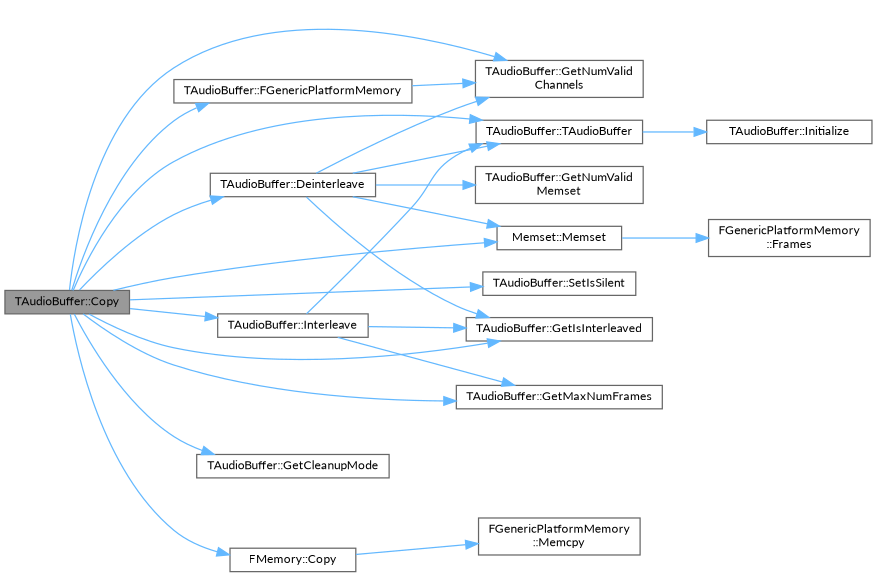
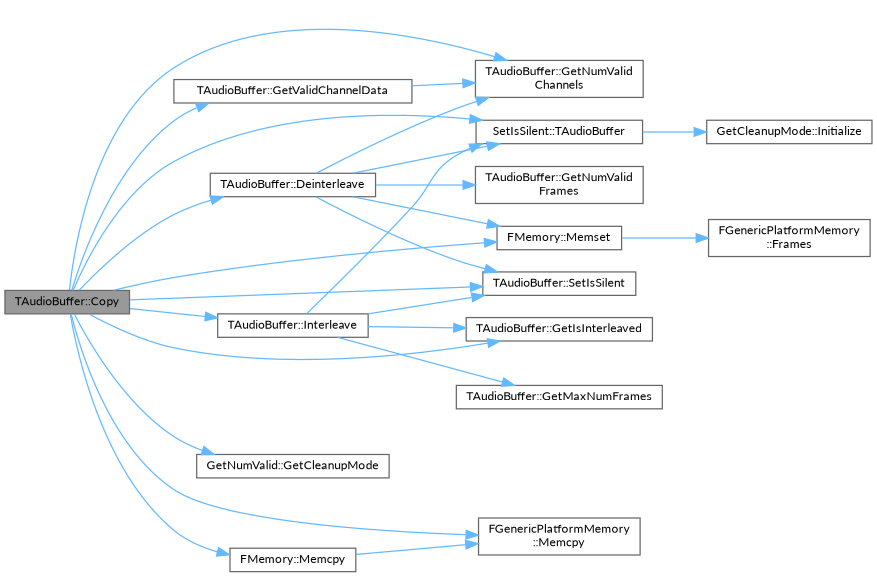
node "TAudioBuffer::FGenericPlatformMemory": label "TAudioBuffer::FGenericPlatformMemory" -> "TAudioBuffer::GetValidChannelData"
node "TAudioBuffer::TAudioBuffer": label "TAudioBuffer::TAudioBuffer" -> "SetIsSilent::TAudioBuffer"
node "TAudioBuffer::Initialize": label "TAudioBuffer::Initialize" -> "GetCleanupMode::Initialize"
node "TAudioBuffer::GetNumValid Memset": label "TAudioBuffer::GetNumValid Memset" -> "TAudioBuffer::GetNumValid Frames"
node "Memset::Memset": label "Memset::Memset" -> "FMemory::Memset"
edge "TAudioBuffer::Deinterleave" -> "TAudioBuffer::GetIsInterleaved": now "TAudioBuffer::Deinterleave" -> "TAudioBuffer::SetIsSilent"
edge "TAudioBuffer::Interleave" -> "TAudioBuffer::SetIsSilent": added
edge "TAudioBuffer::Copy" -> "TAudioBuffer::GetMaxNumFrames": now "TAudioBuffer::Copy" -> "FGenericPlatformMemory ::Memcpy"
node "TAudioBuffer::GetCleanupMode": label "TAudioBuffer::GetCleanupMode" -> "GetNumValid::GetCleanupMode"
node "FMemory::Copy": label "FMemory::Copy" -> "FMemory::Memcpy"
